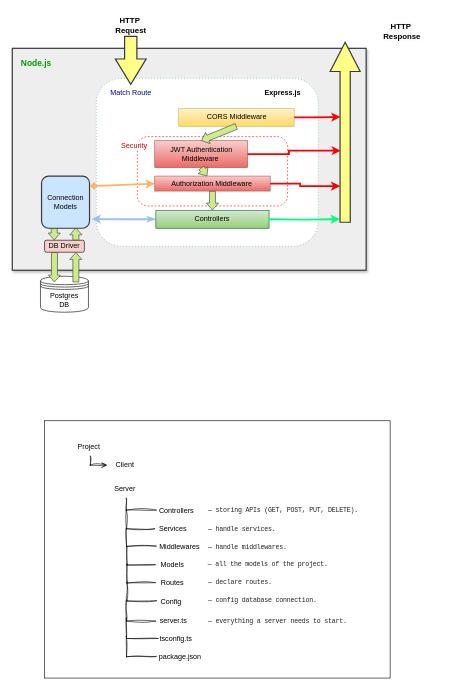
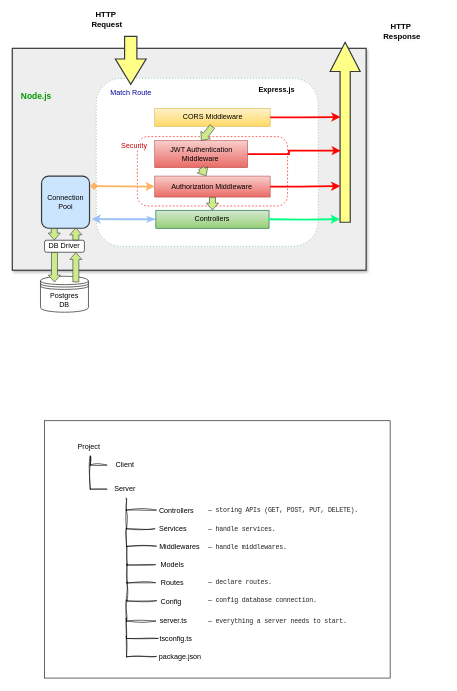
node "HTTP Request": moved (131, 24) -> (107, 18)
node "Node.js": moved (36, 63) -> (36, 96)
node "Express.js": moved (283, 93) -> (277, 90)
node "CORS Middleware": moved (237, 117) -> (213, 117)
node "Authorization Middleware": size 116x15 -> 116x21
node "Connection Models": label "Connection Models" -> "Connection Pool"
node "DB Driver": fillcolor #f8cecc -> #ffffff
edge "Project" -> "Client": arrowhead open -> none
edge "Project" -- "Server": added
node "— all the models of the project.": removed
